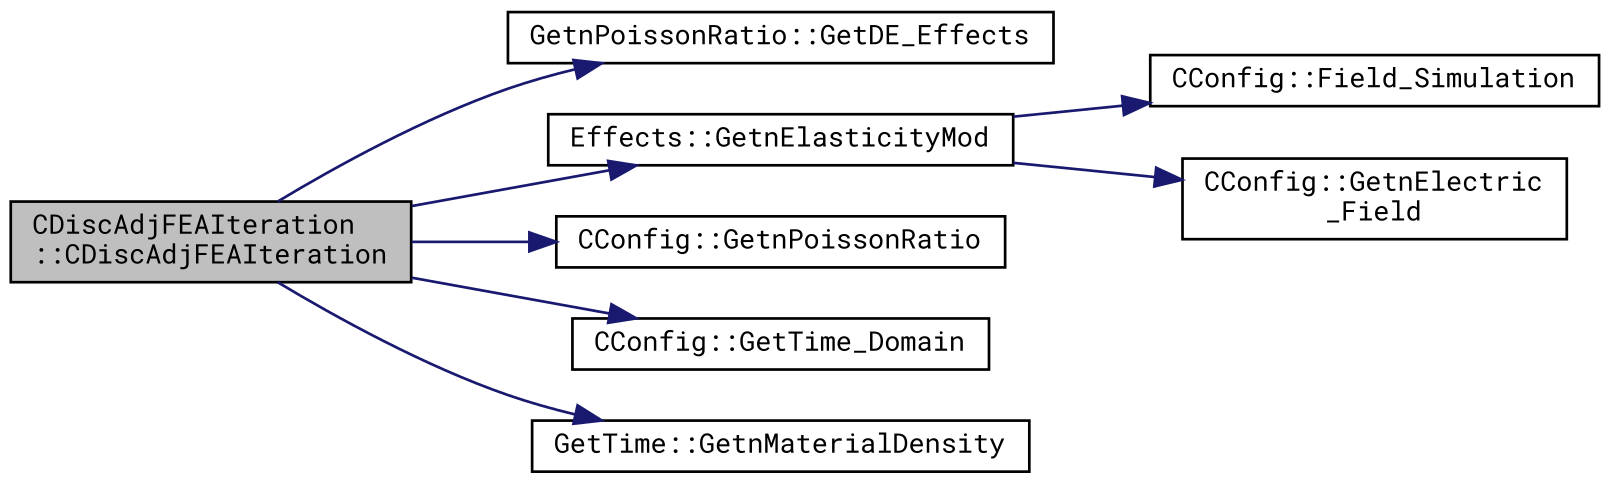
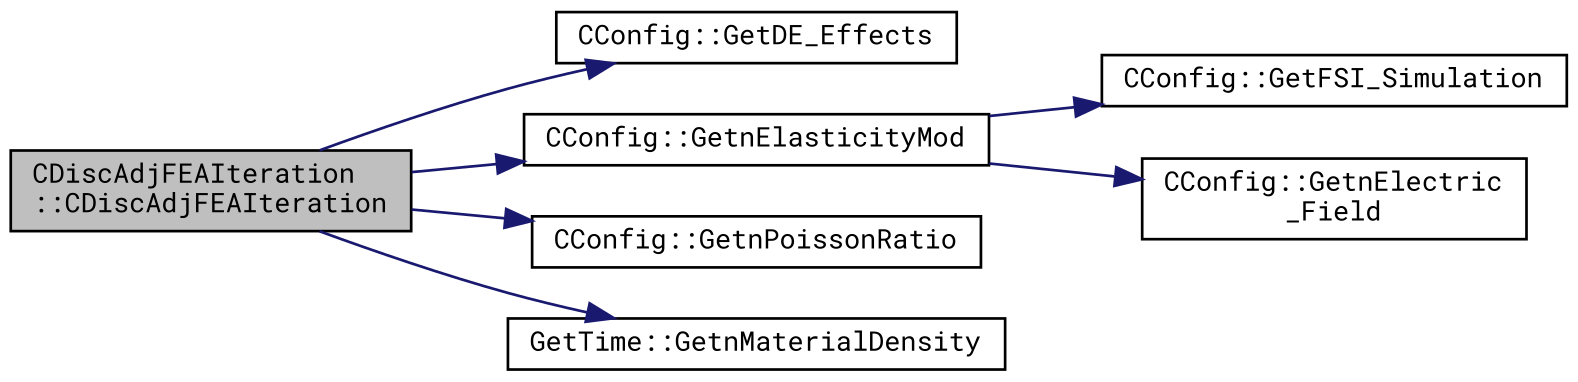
node "GetnPoissonRatio::GetDE_Effects": label "GetnPoissonRatio::GetDE_Effects" -> "CConfig::GetDE_Effects"
node "CConfig::Field_Simulation": label "CConfig::Field_Simulation" -> "CConfig::GetFSI_Simulation"
node "Effects::GetnElasticityMod": label "Effects::GetnElasticityMod" -> "CConfig::GetnElasticityMod"
node "CConfig::GetTime_Domain": removed
